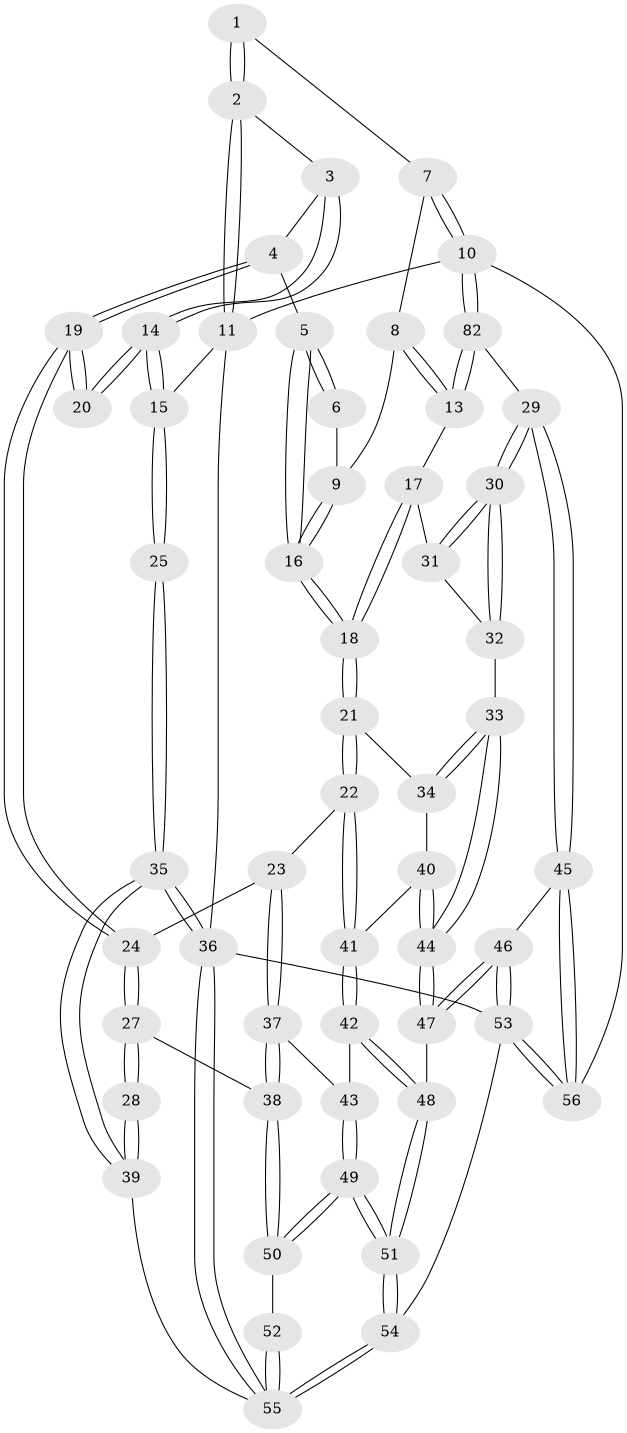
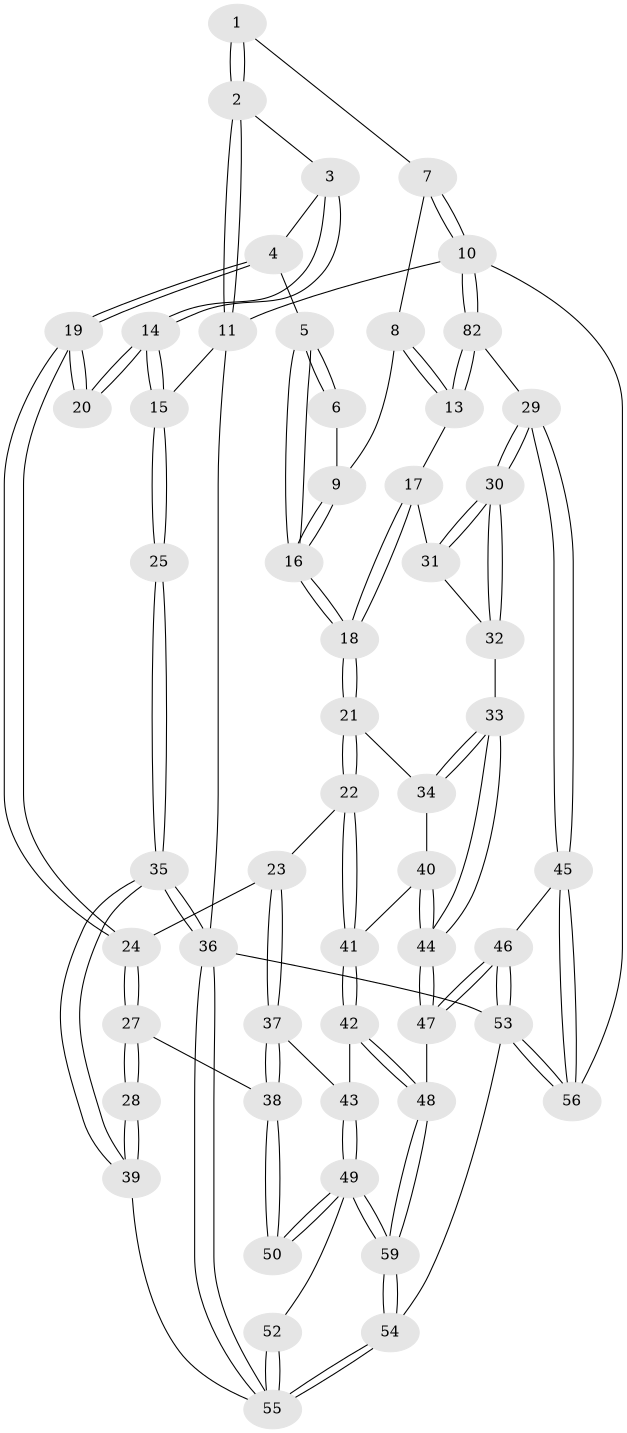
node "51": label "51" -> "59"
edge "50" -- "52": now "49" -- "52"
